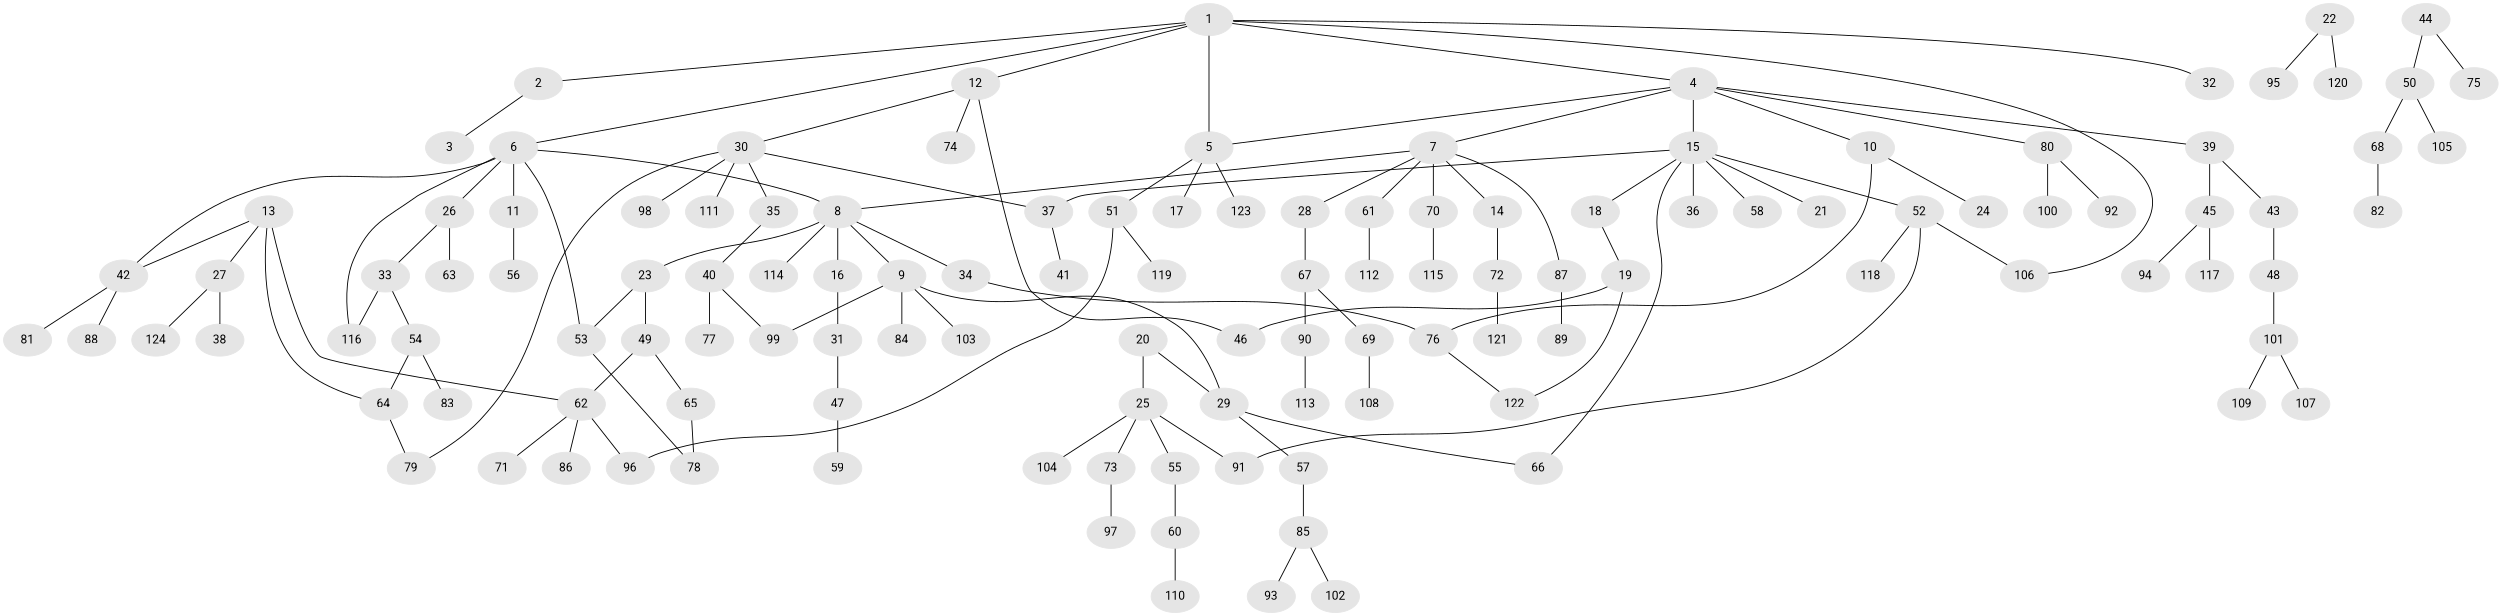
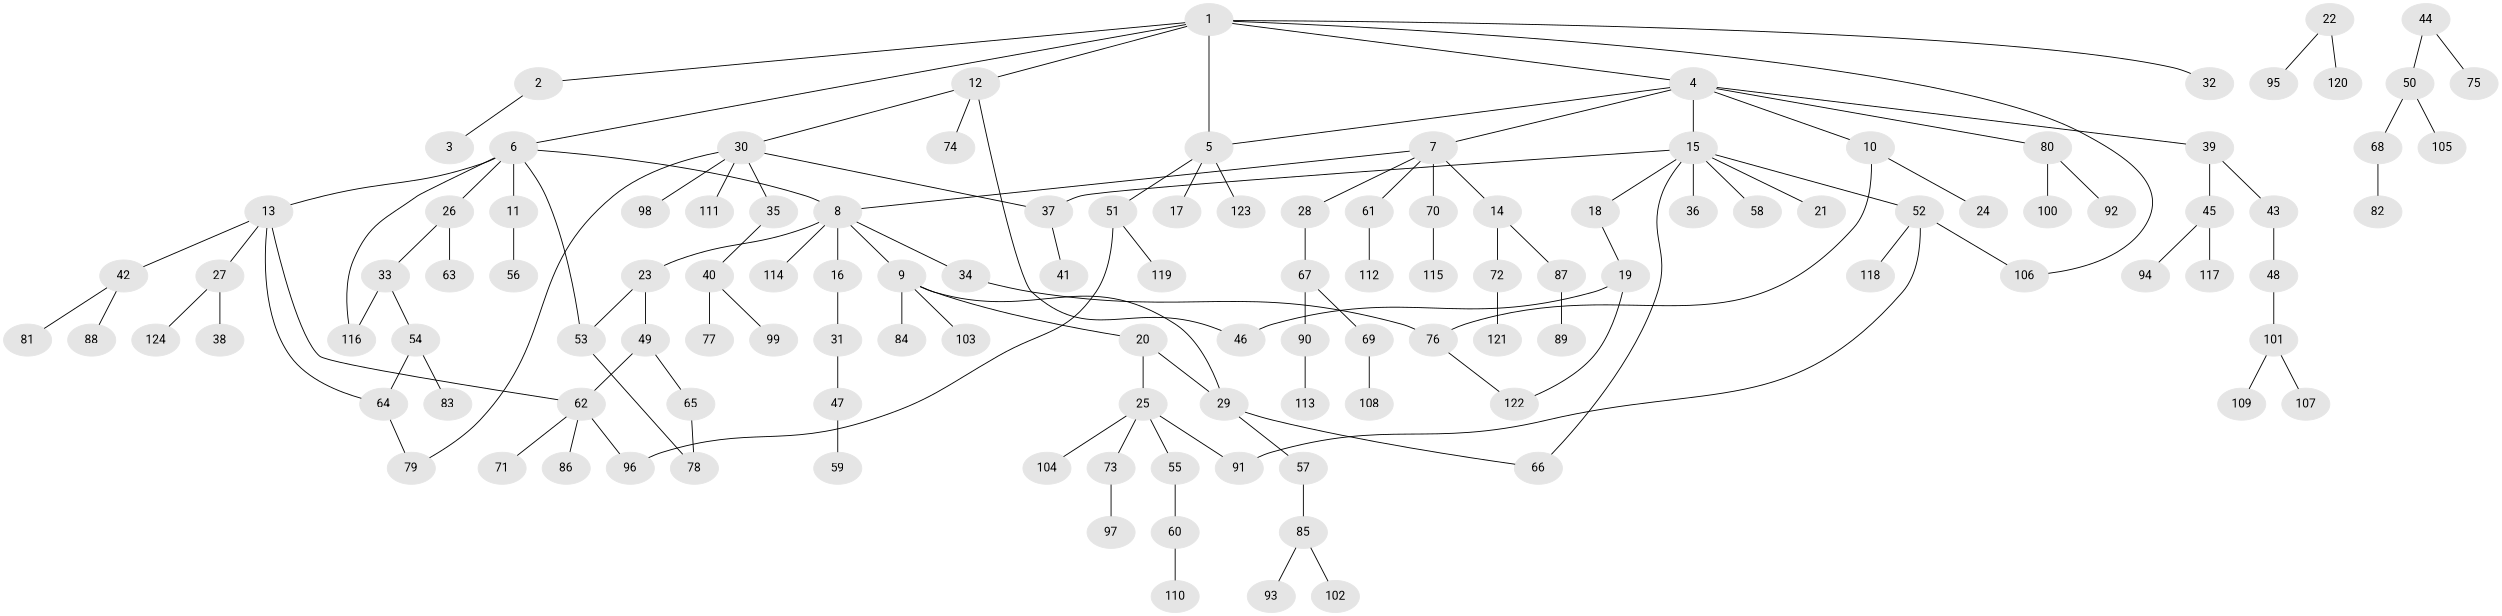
edge "6" -- "42": now "6" -- "13"
edge "7" -- "87": now "14" -- "87"
edge "9" -- "99": now "9" -- "20"
